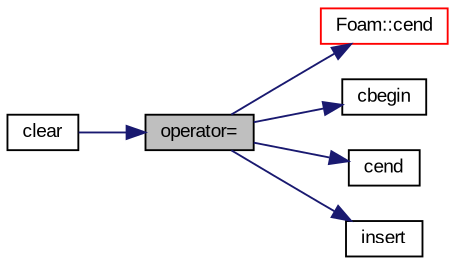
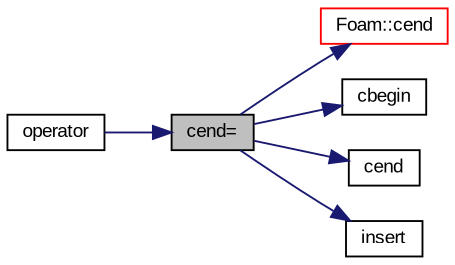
node "clear": label "clear" -> "operator"
node "operator=": label "operator=" -> "cend="
